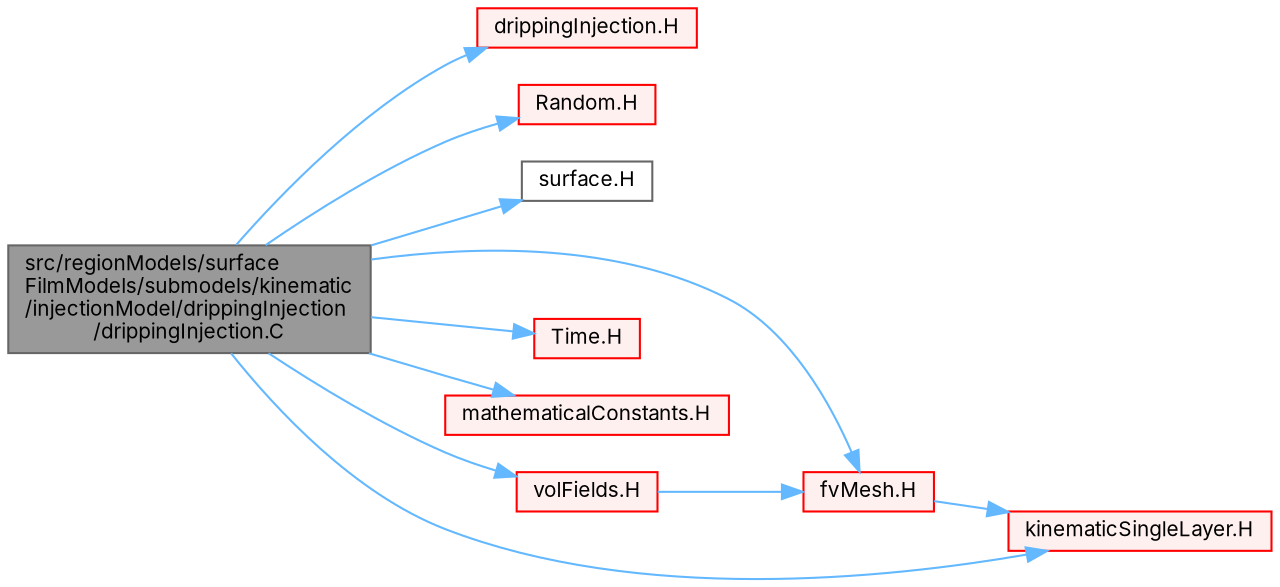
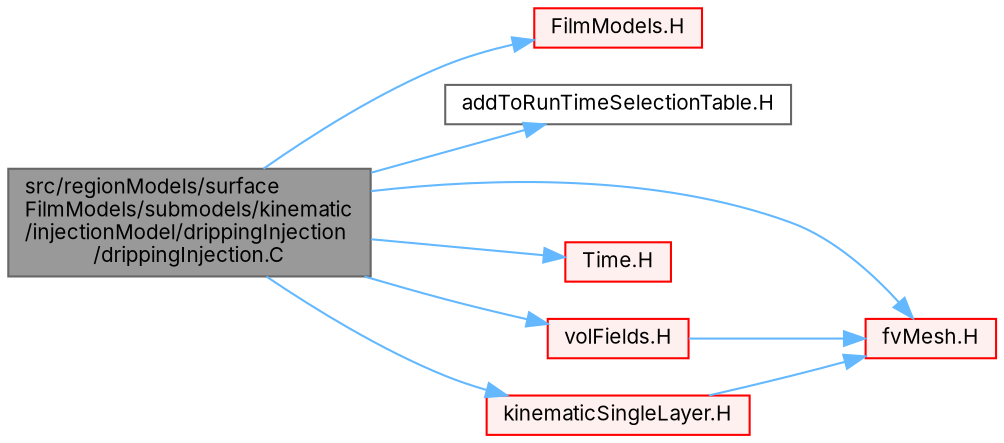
node "drippingInjection.H": removed
node "Random.H": label "Random.H" -> "FilmModels.H"
node "surface.H": label "surface.H" -> "addToRunTimeSelectionTable.H"
node "mathematicalConstants.H": removed
edge "fvMesh.H" -> "kinematicSingleLayer.H": reversed
